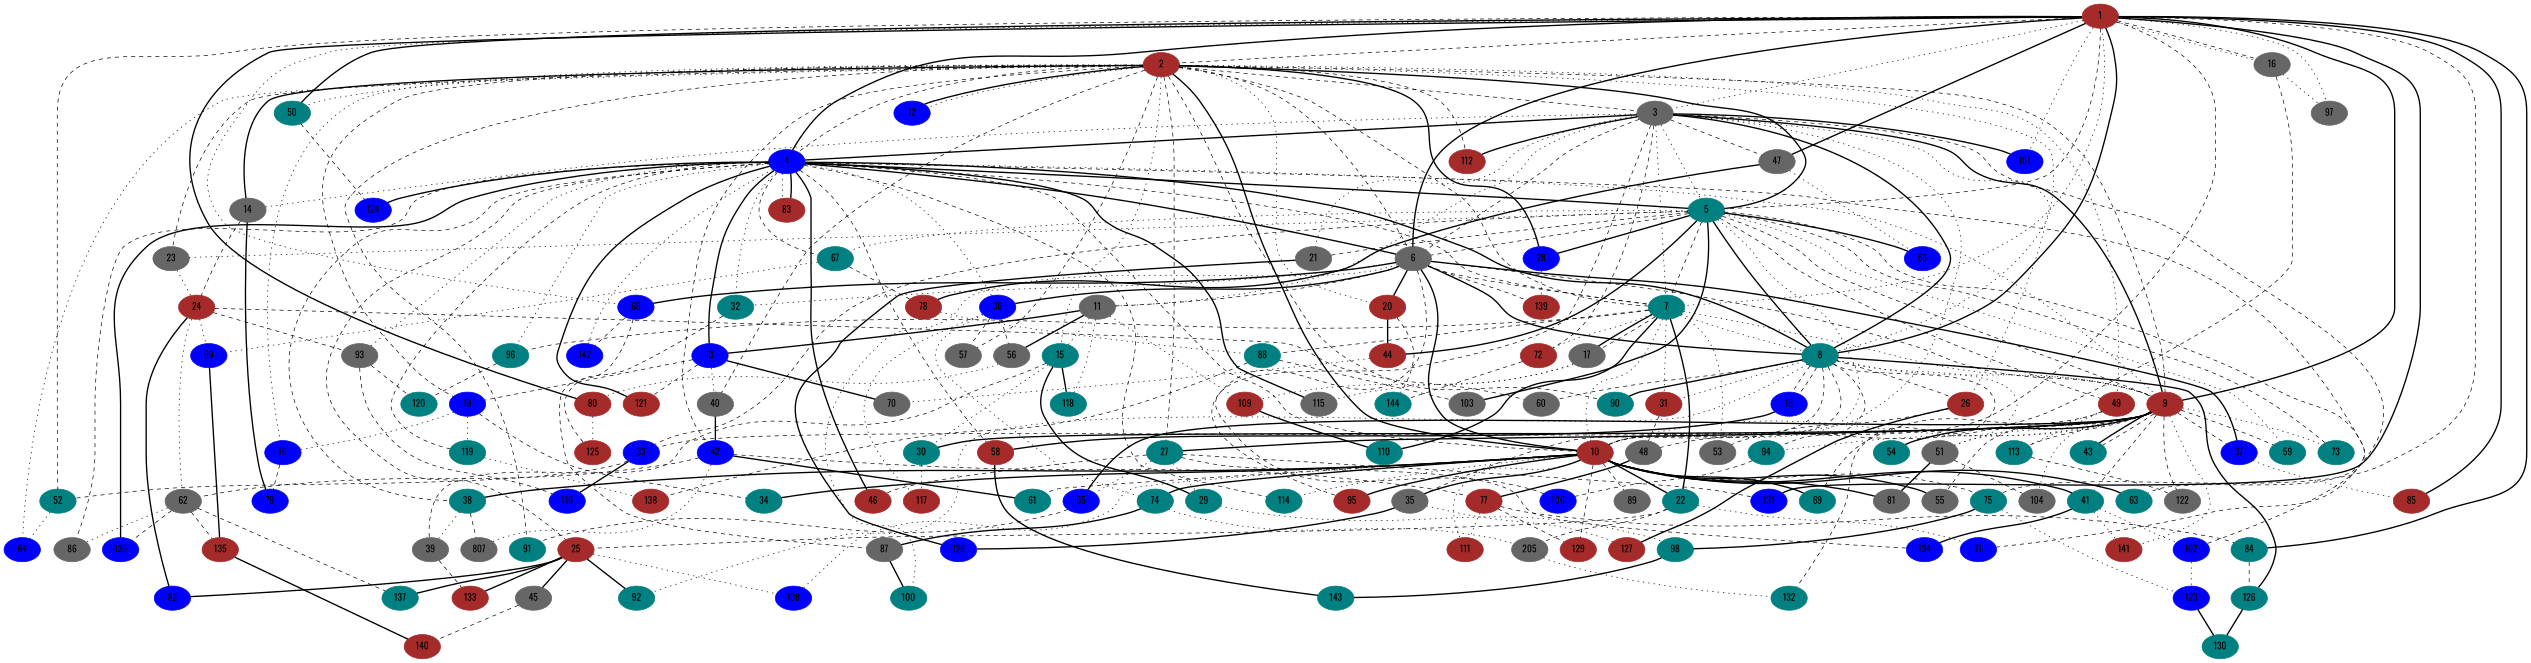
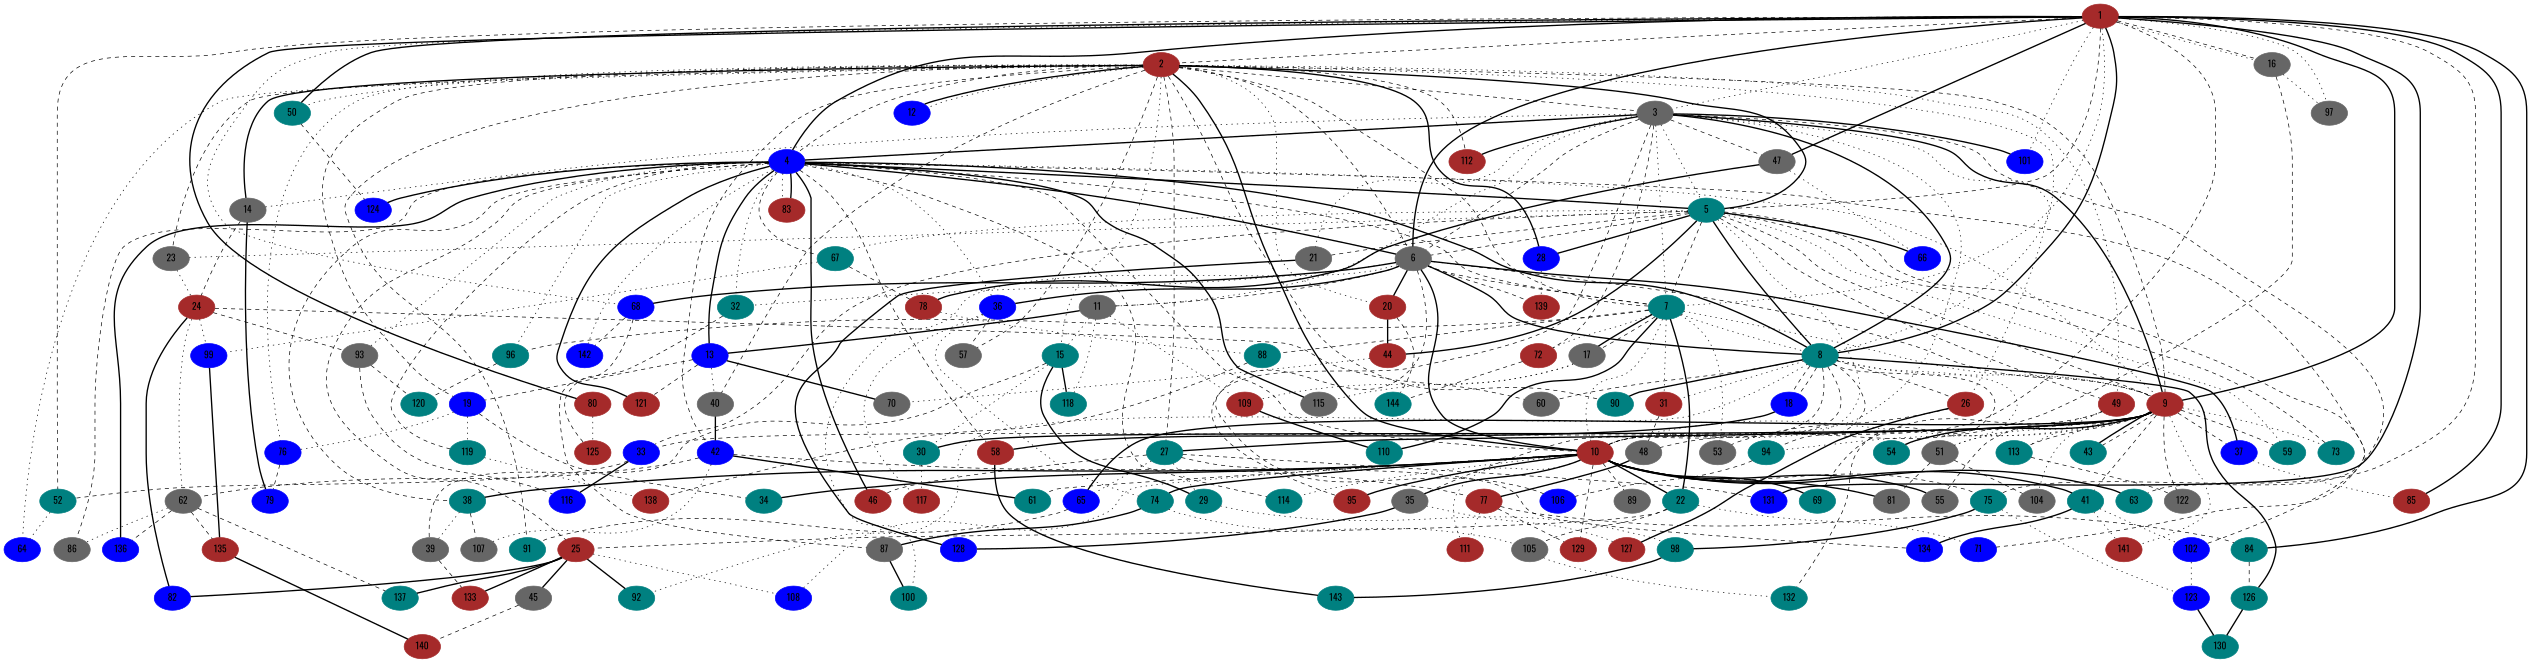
node "56": removed
node "103": removed
edge "51" -- "81": style bold -> dashed
node "807": label "807" -> "107"
node "205": label "205" -> "105"
